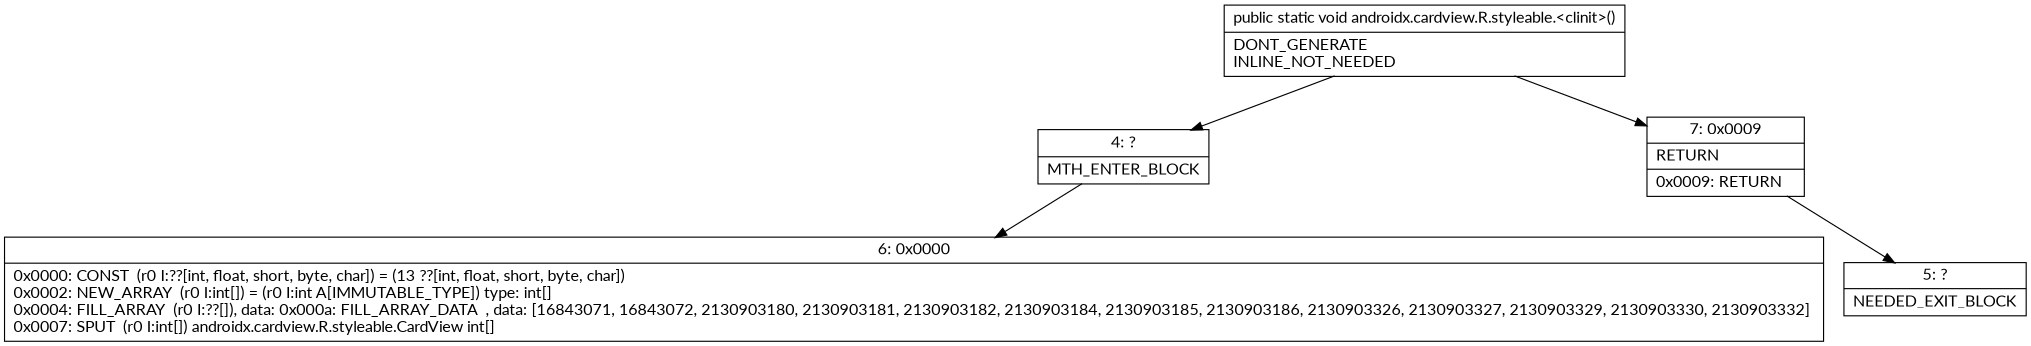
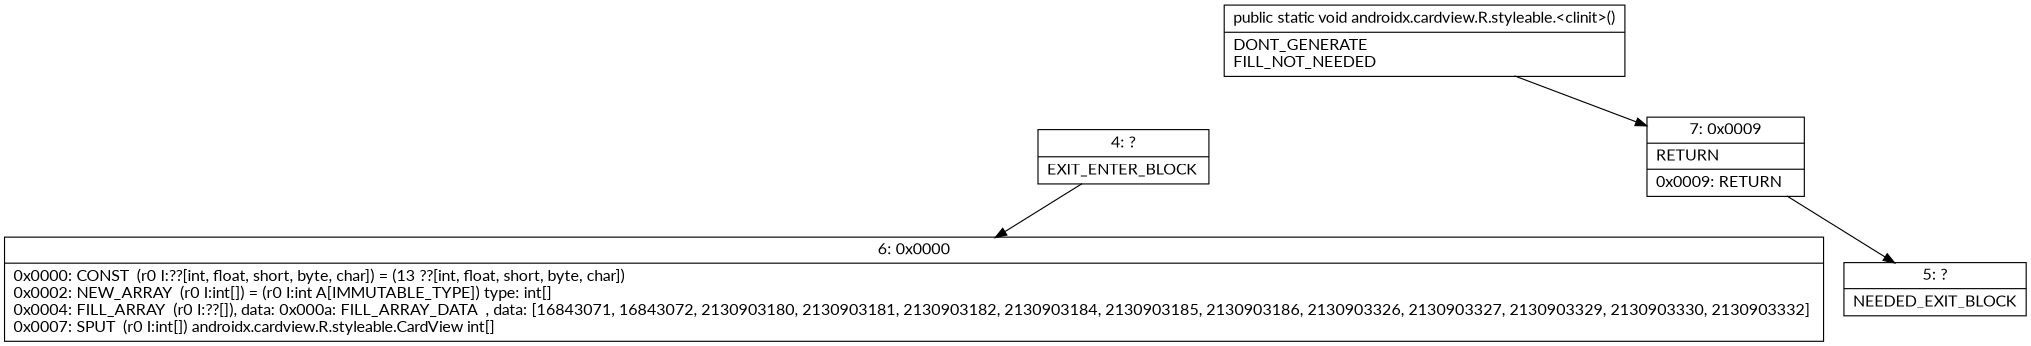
node "public static void androidx.cardview.R.styleable.<clinit>()": text "INLINE_NOT_NEEDED" -> "FILL_NOT_NEEDED"
edge "public static void androidx.cardview.R.styleable.<clinit>()" -> "4: ?": removed
node "4: ?": text "MTH_ENTER_BLOCK" -> "EXIT_ENTER_BLOCK"
